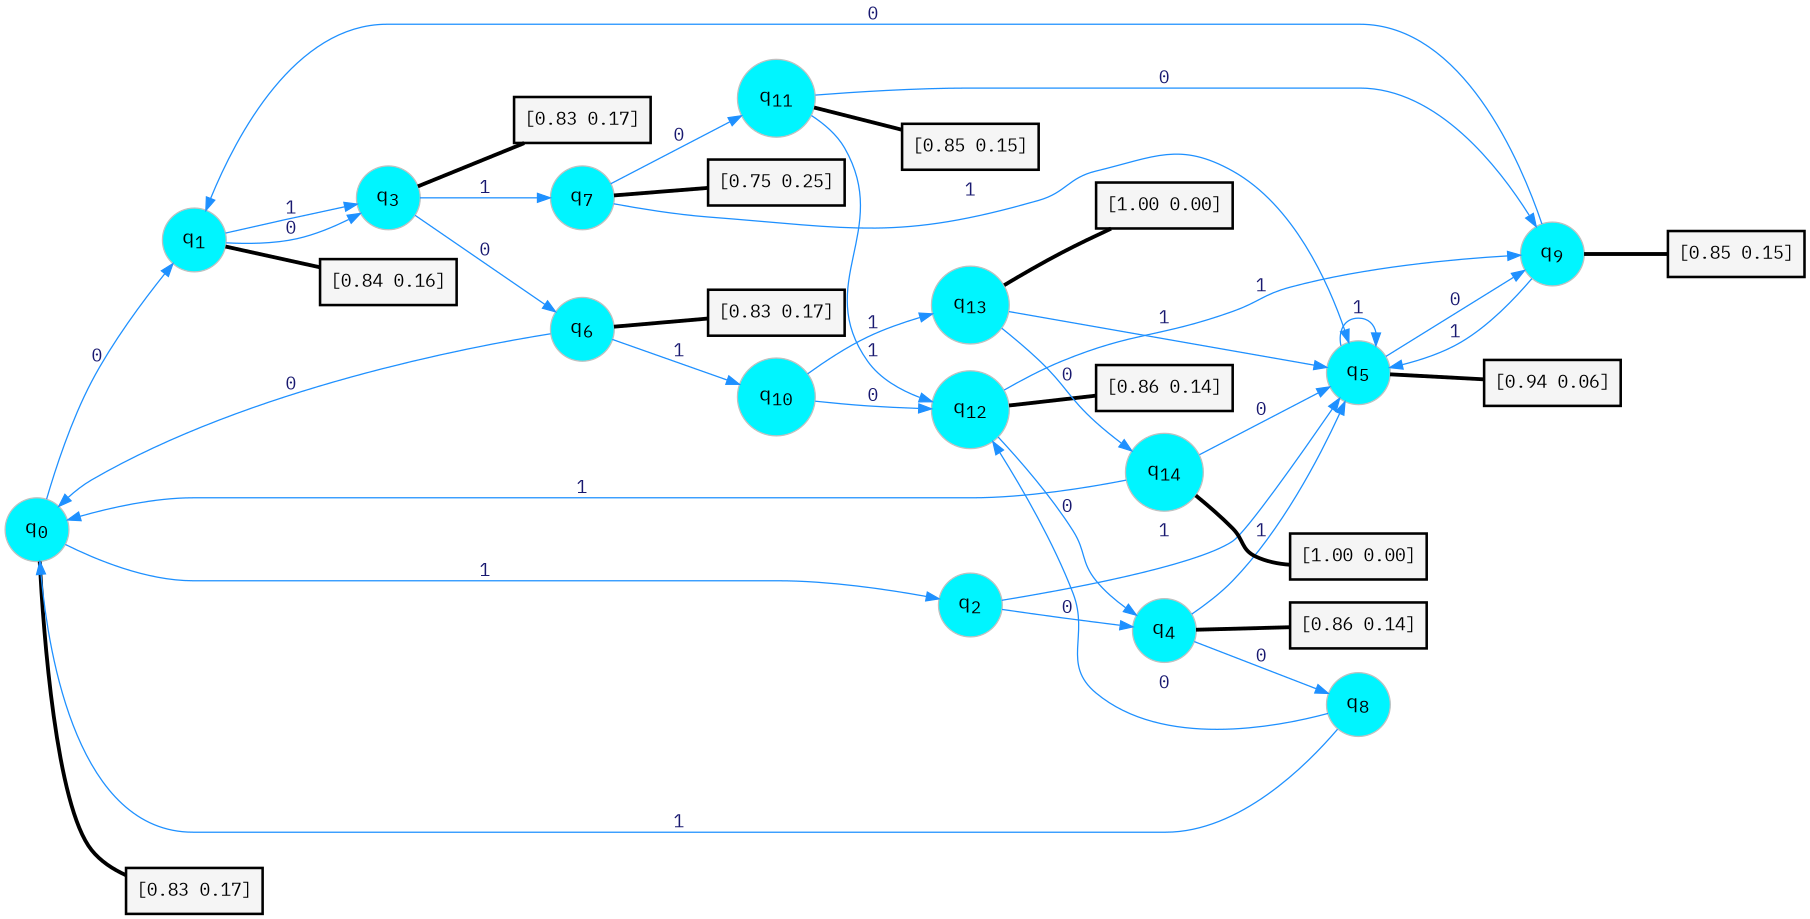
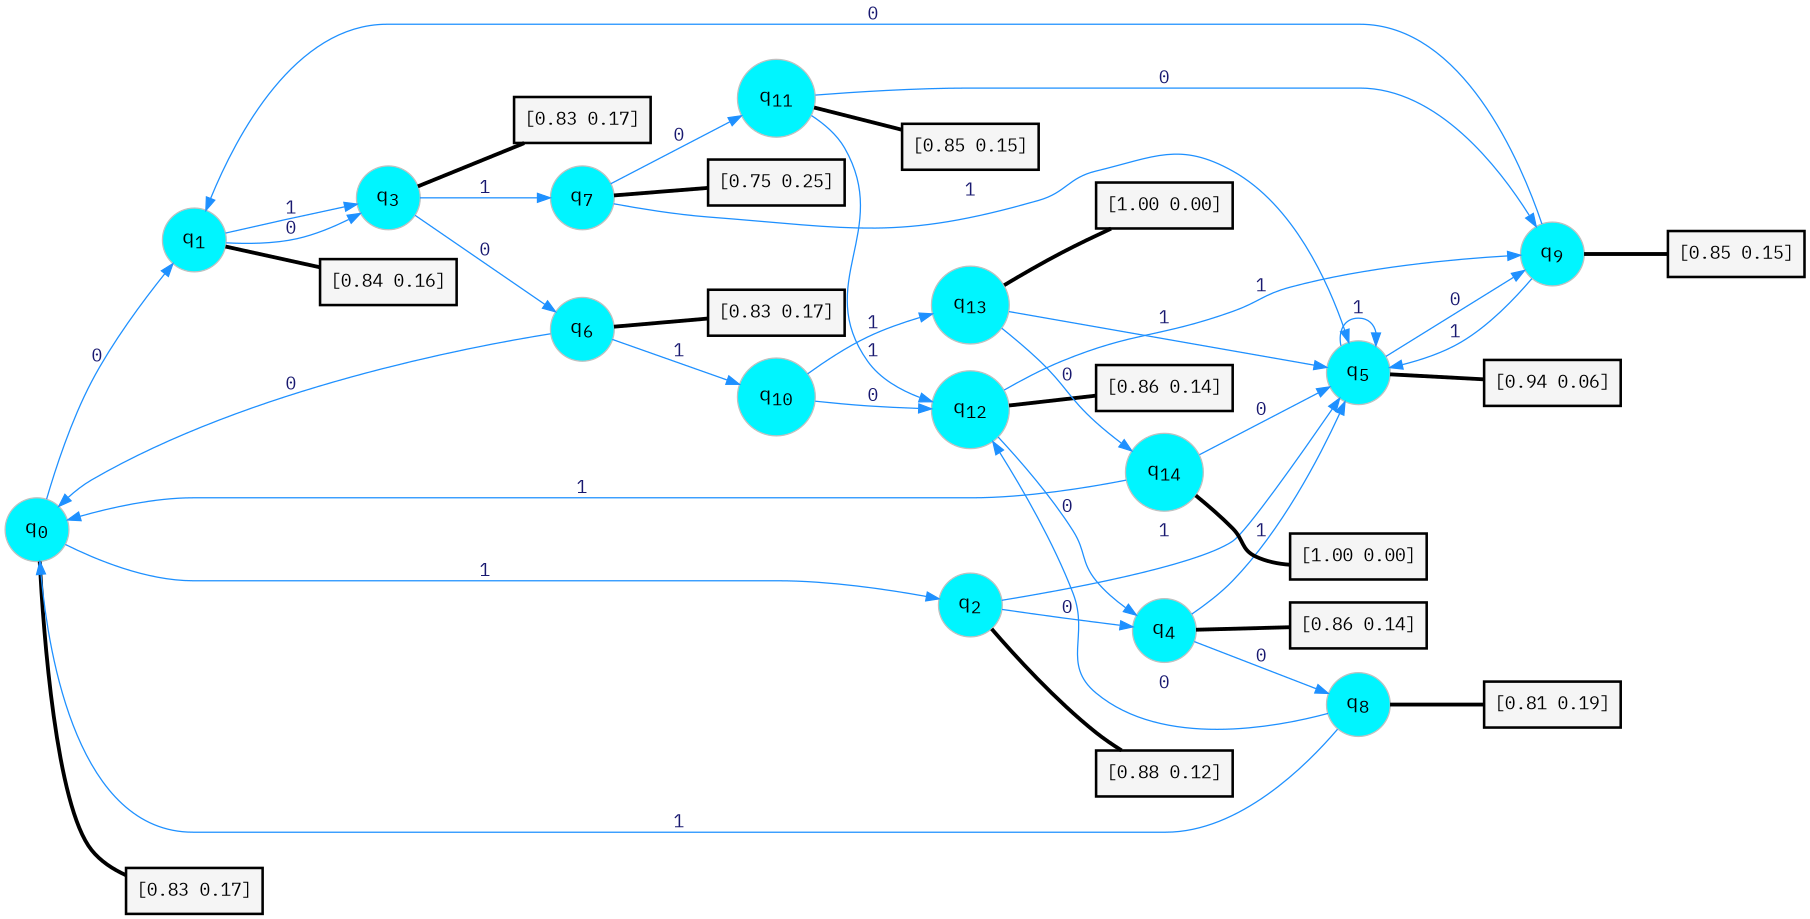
node "[0.81 0.19]": added
node "[0.88 0.12]": added
